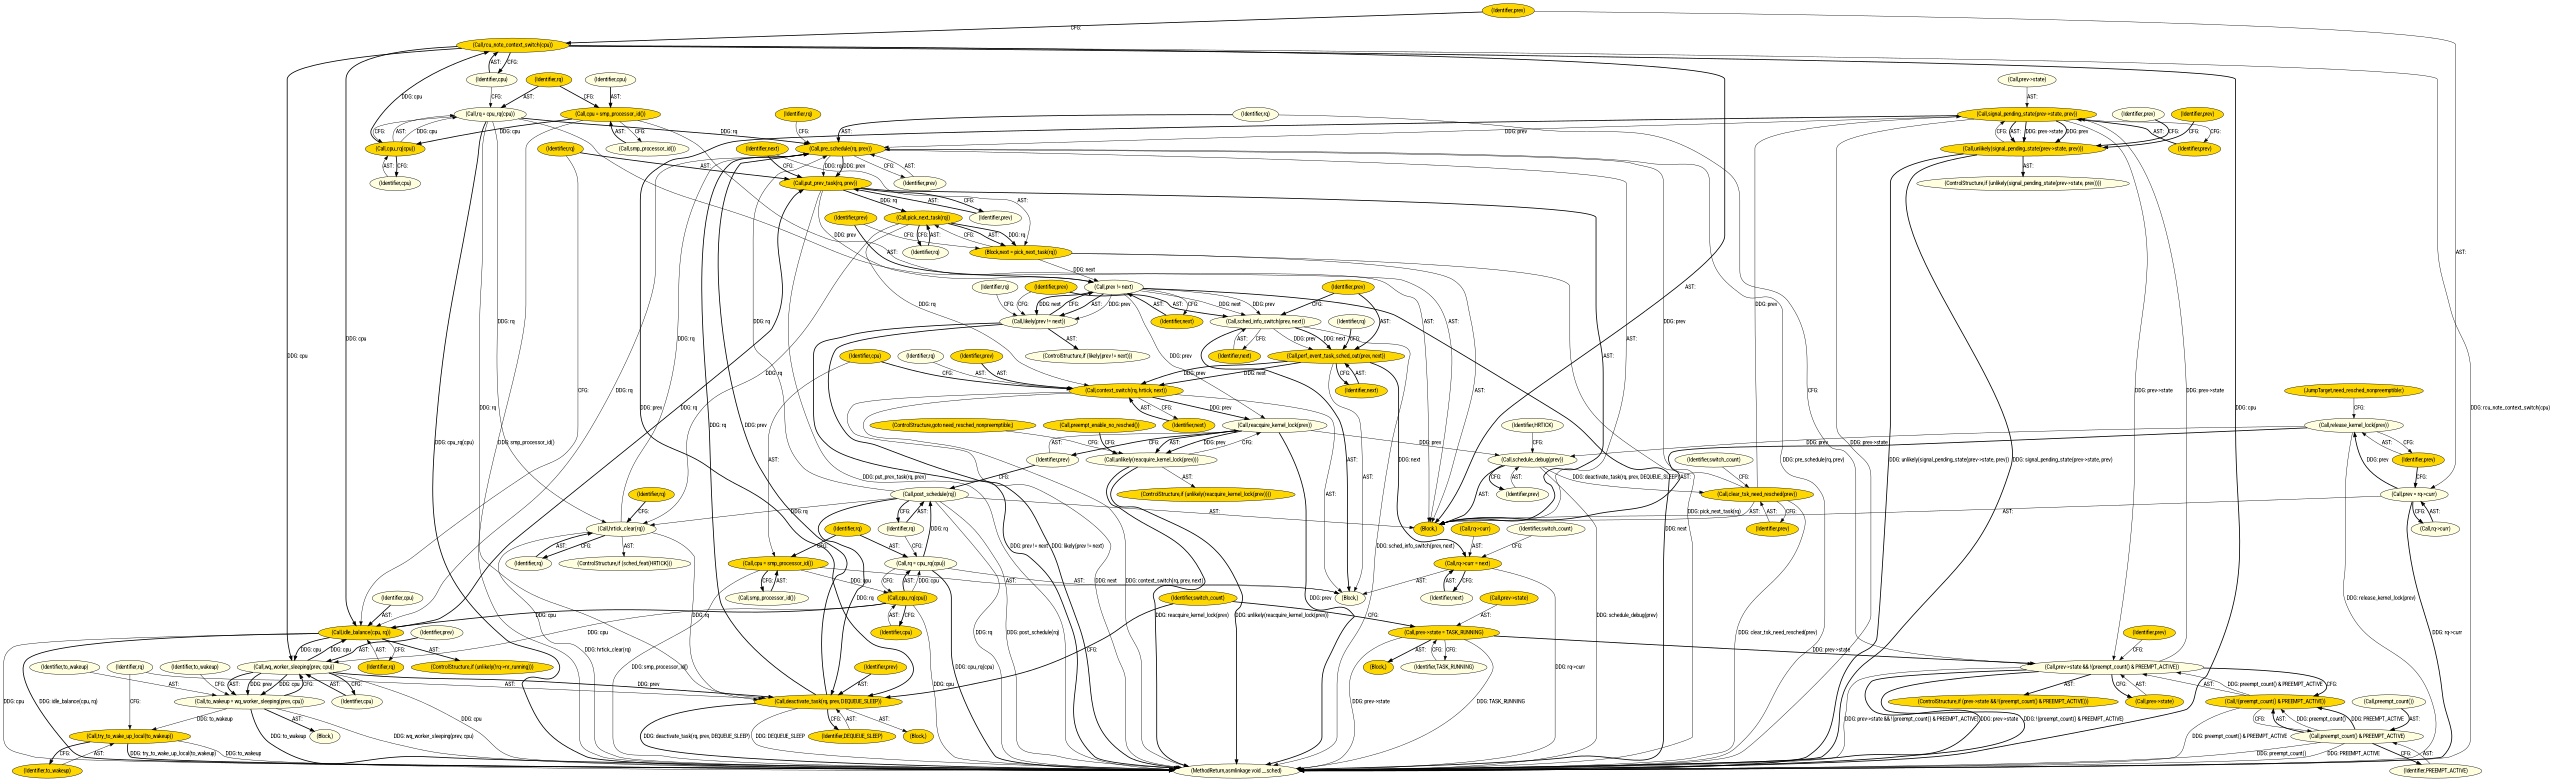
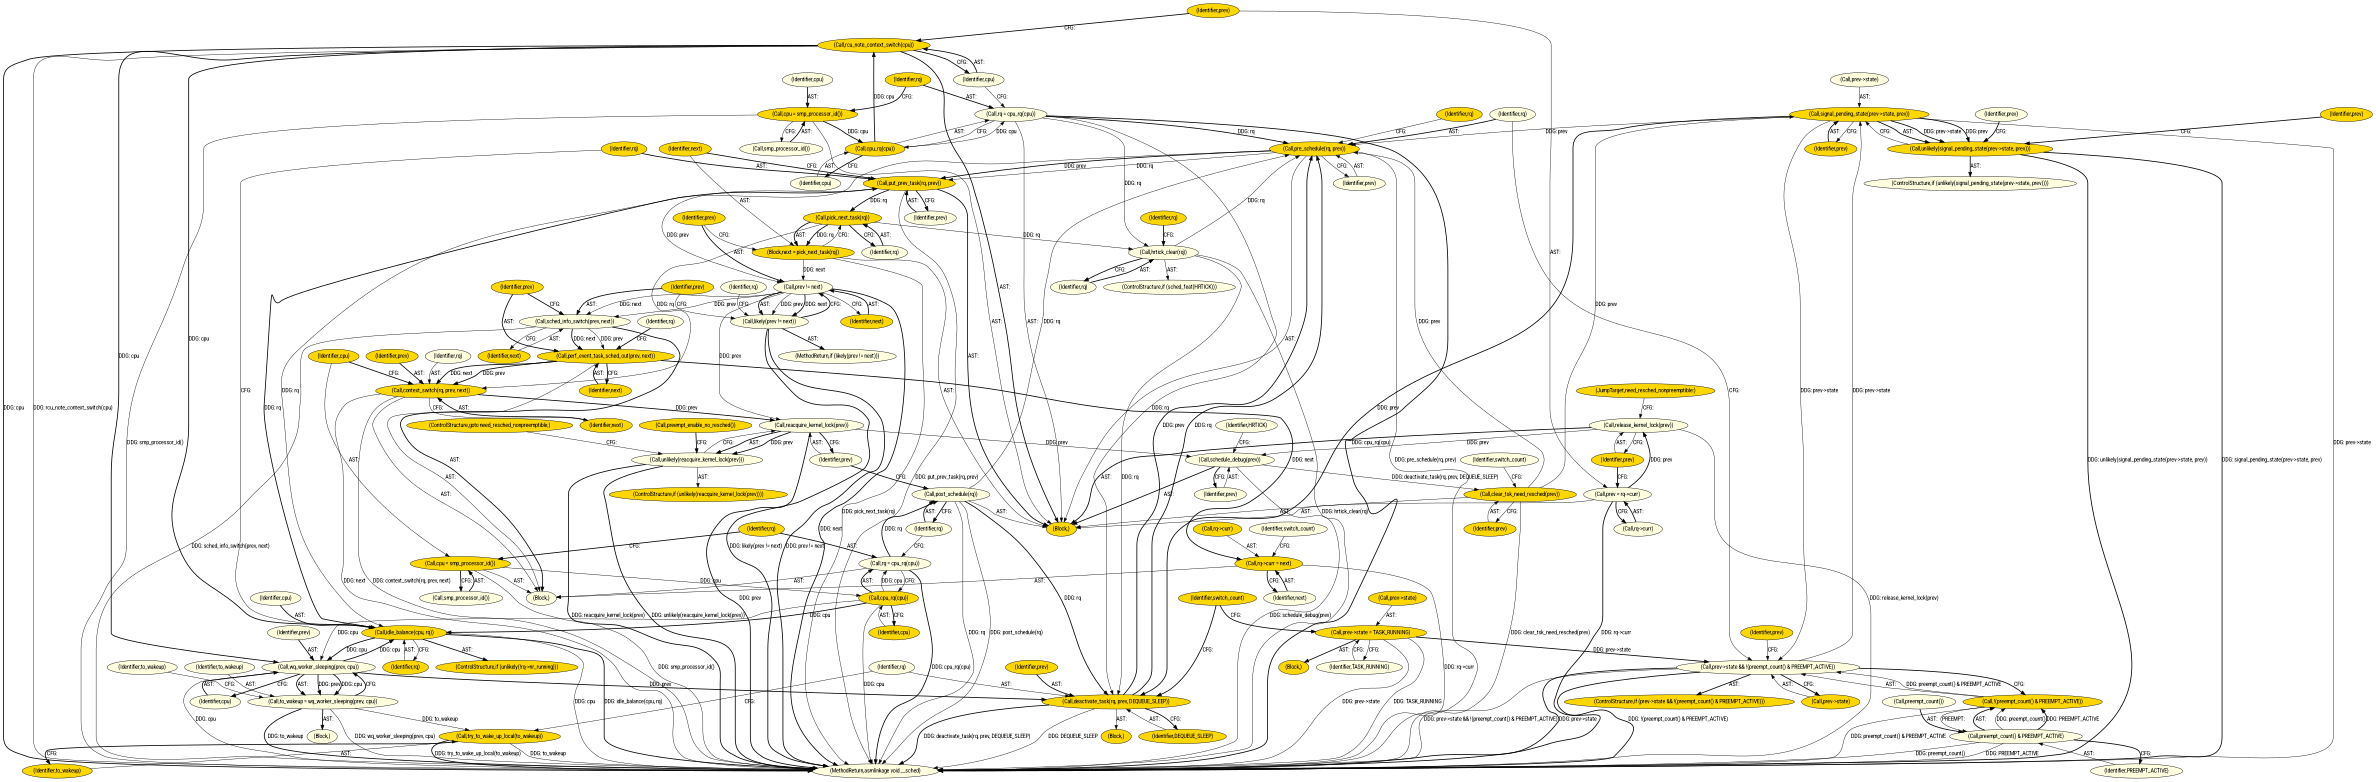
node "(ControlStructure,if (likely(prev != next)))": label "(ControlStructure,if (likely(prev != next)))" -> "(MethodReturn,if (likely(prev != next)))"
node "(Call,context_switch(rq, hrtick, next))": label "(Call,context_switch(rq, hrtick, next))" -> "(Call,context_switch(rq, prev, next))"
edge "(Call,post_schedule(rq))" -> "(Call,hrtick_clear(rq))": removed, label "DDG: rq"
edge "(Call,!(preempt_count() & PREEMPT_ACTIVE))" -> "(Call,preempt_count() & PREEMPT_ACTIVE)": label "CFG: " -> "PREEMPT: "
